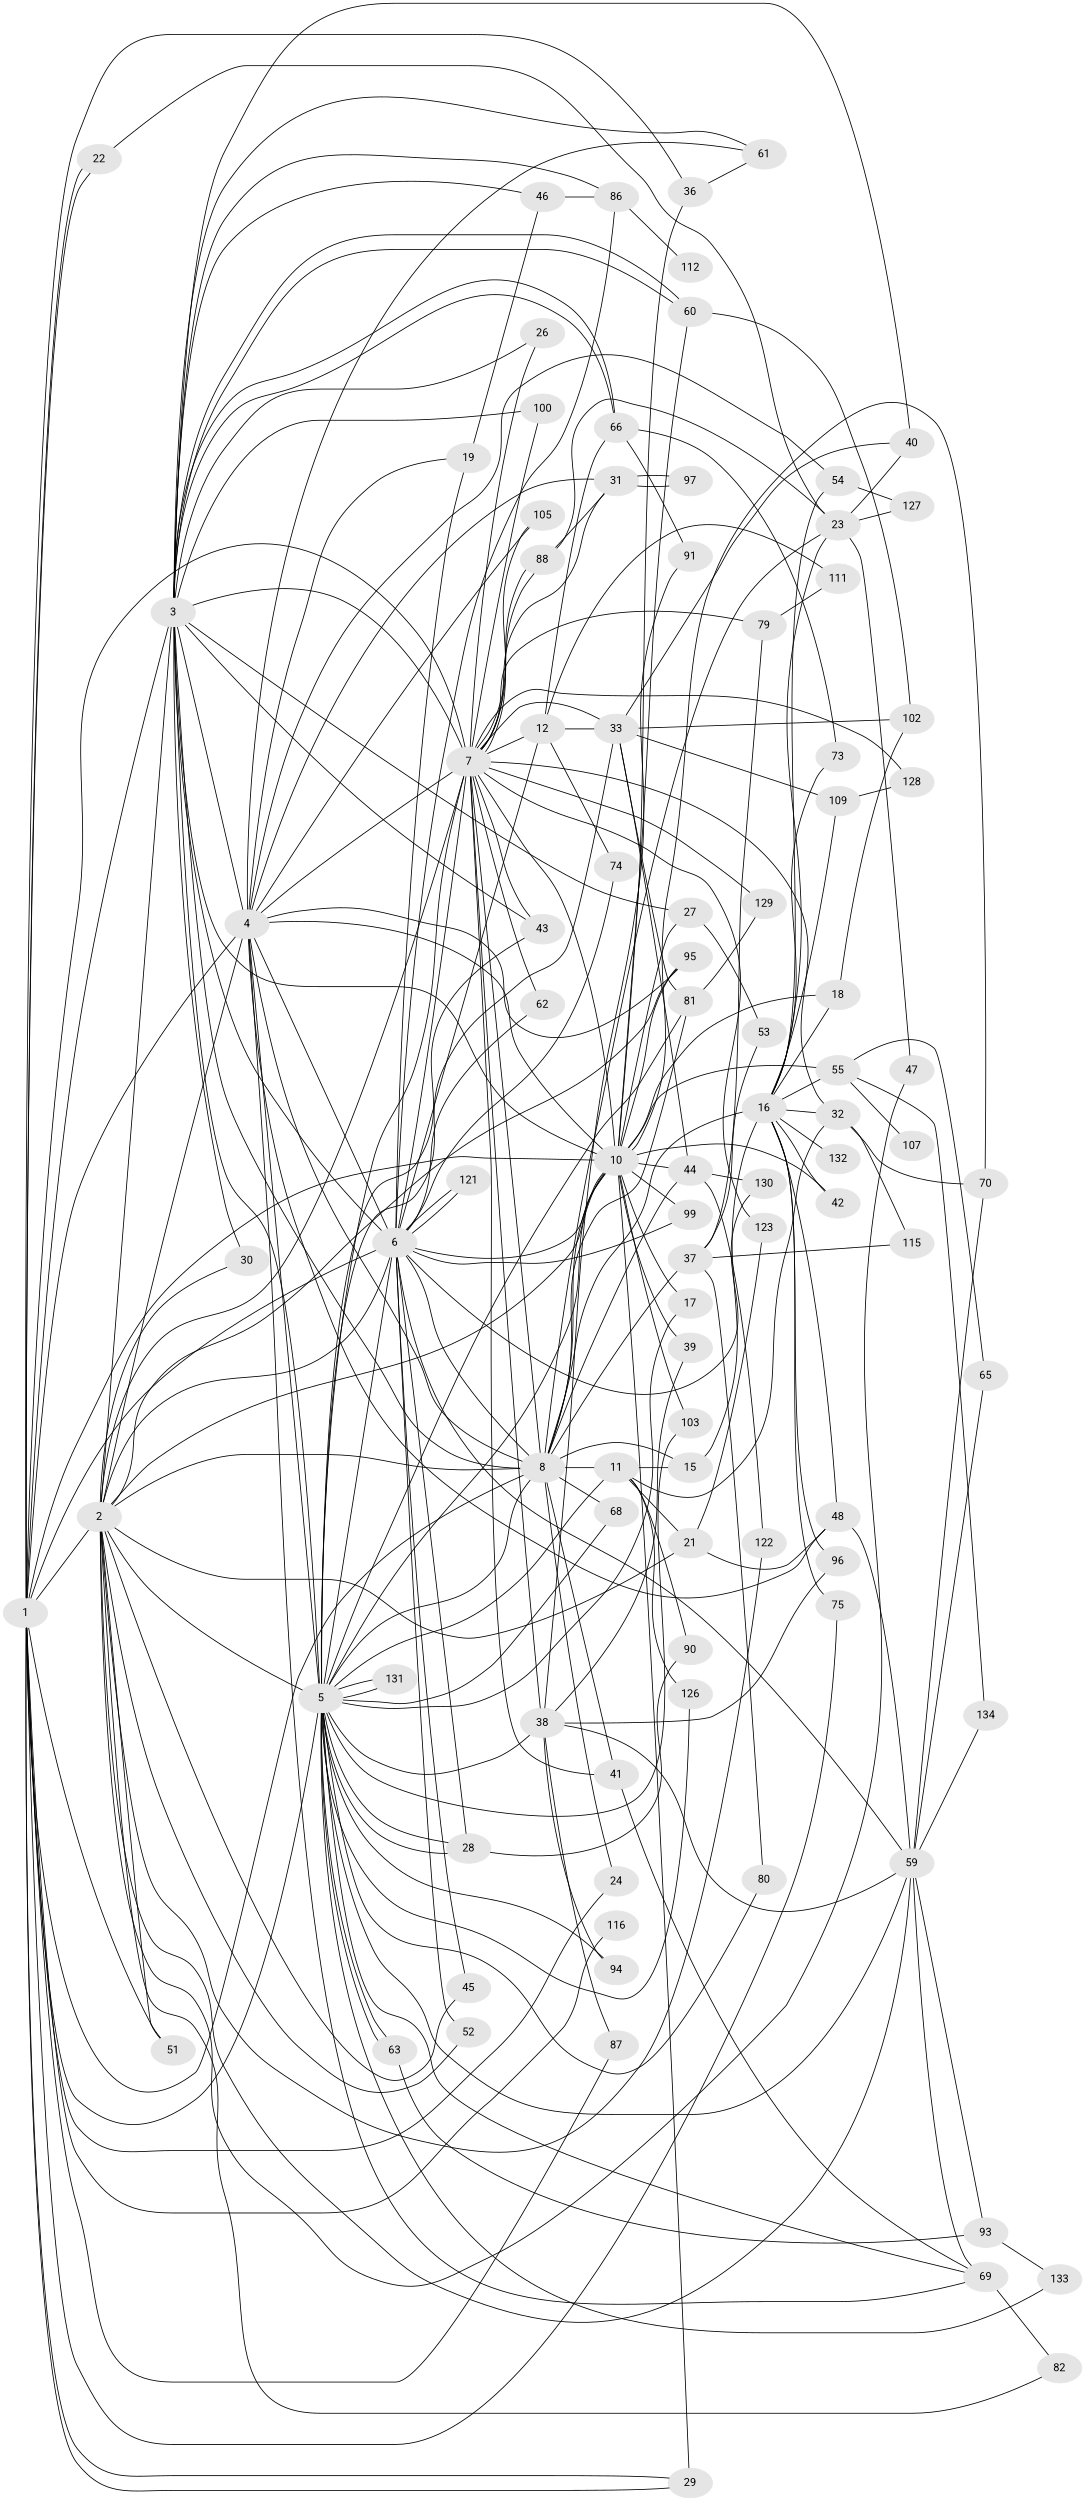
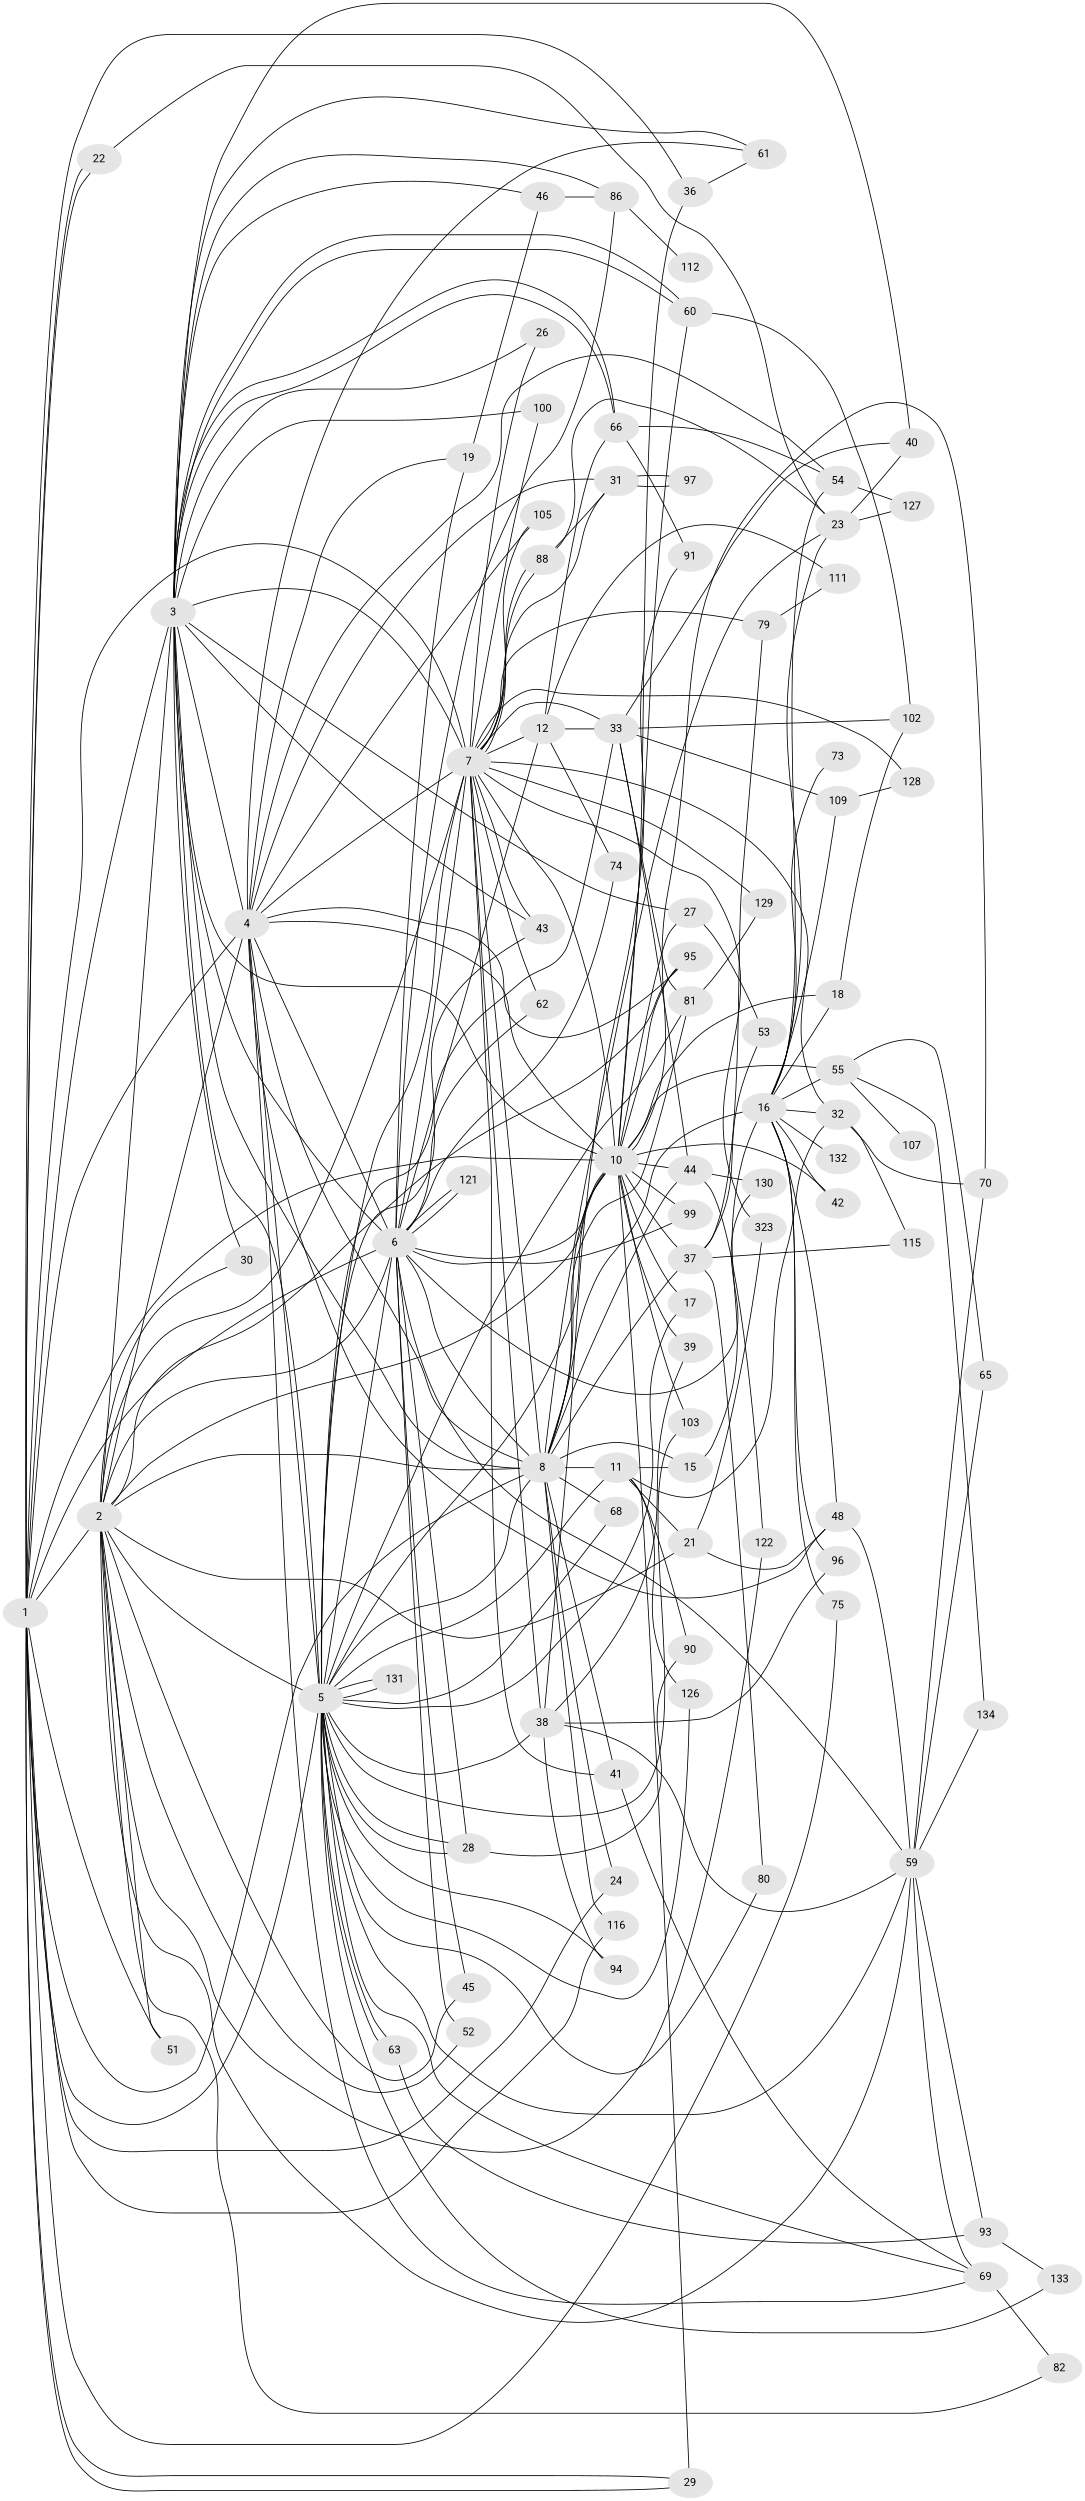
edge "66" -- "73": now "66" -- "54"
node "47": removed
edge "10" -- "37": added
node "123": label "123" -> "323"
edge "8" -- "116": added
node "87": removed
